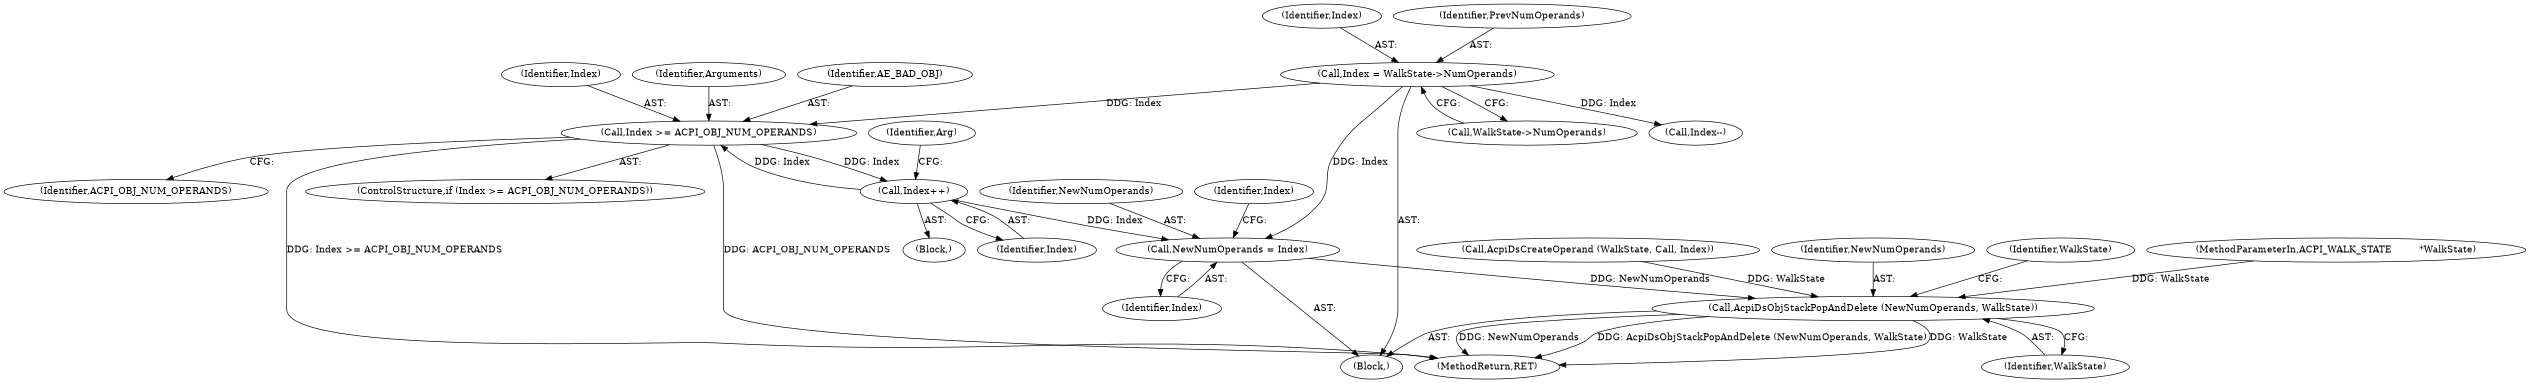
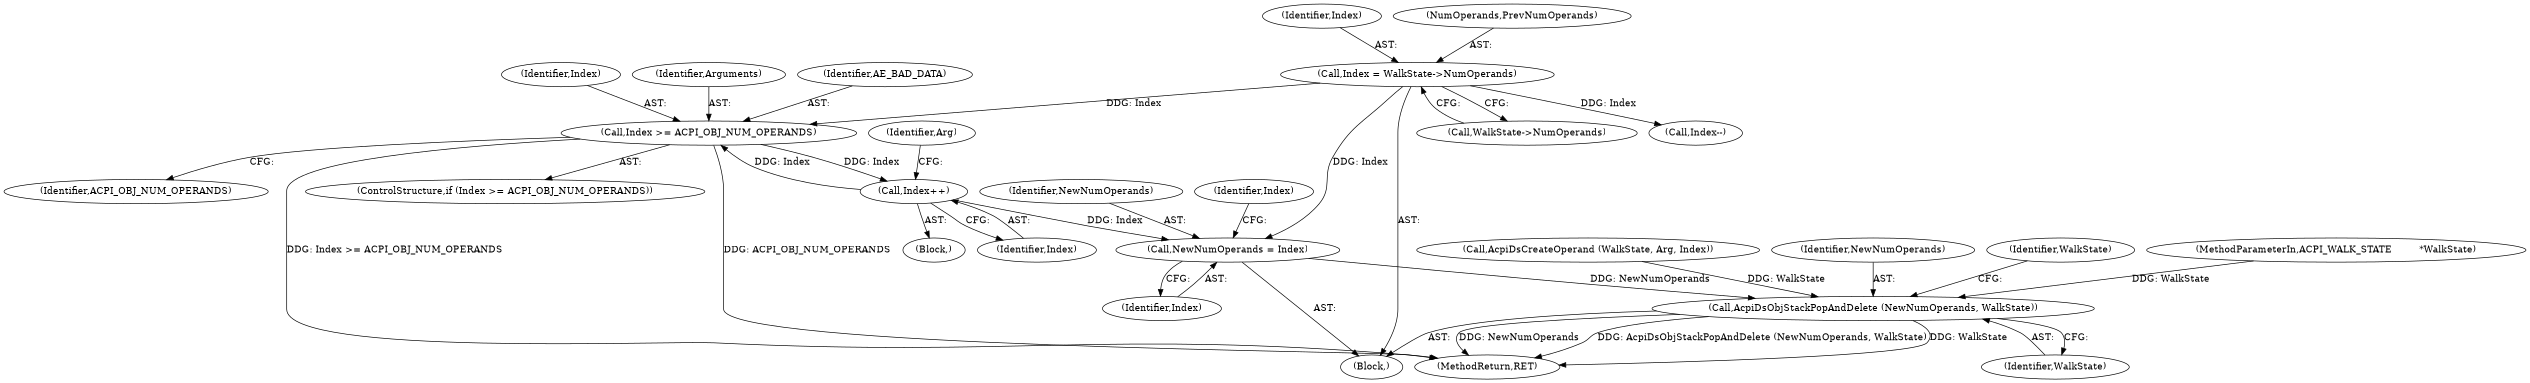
node "(Identifier,PrevNumOperands)": label "(Identifier,PrevNumOperands)" -> "(NumOperands,PrevNumOperands)"
node "(Identifier,AE_BAD_OBJ)": label "(Identifier,AE_BAD_OBJ)" -> "(Identifier,AE_BAD_DATA)"
node "(Call,AcpiDsCreateOperand (WalkState, Call, Index))": label "(Call,AcpiDsCreateOperand (WalkState, Call, Index))" -> "(Call,AcpiDsCreateOperand (WalkState, Arg, Index))"
